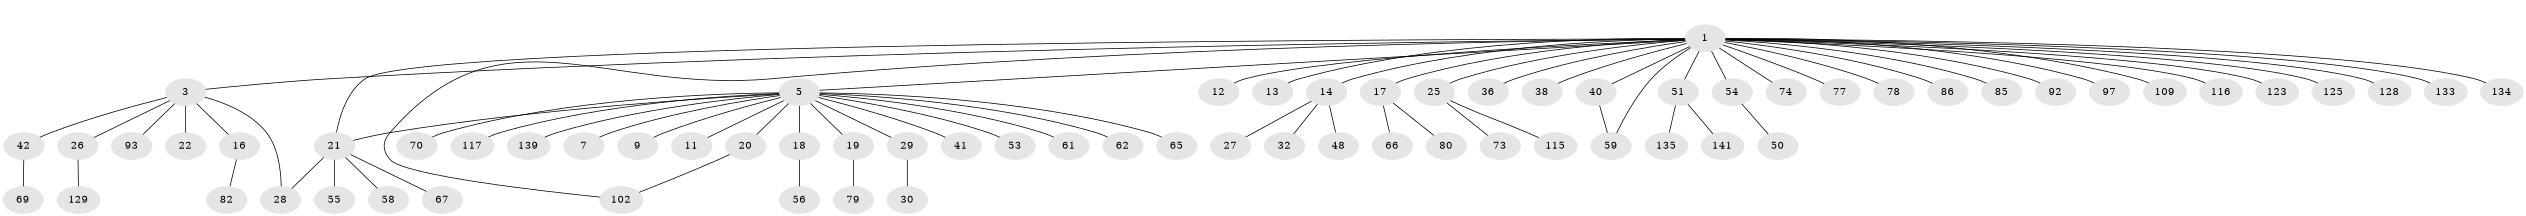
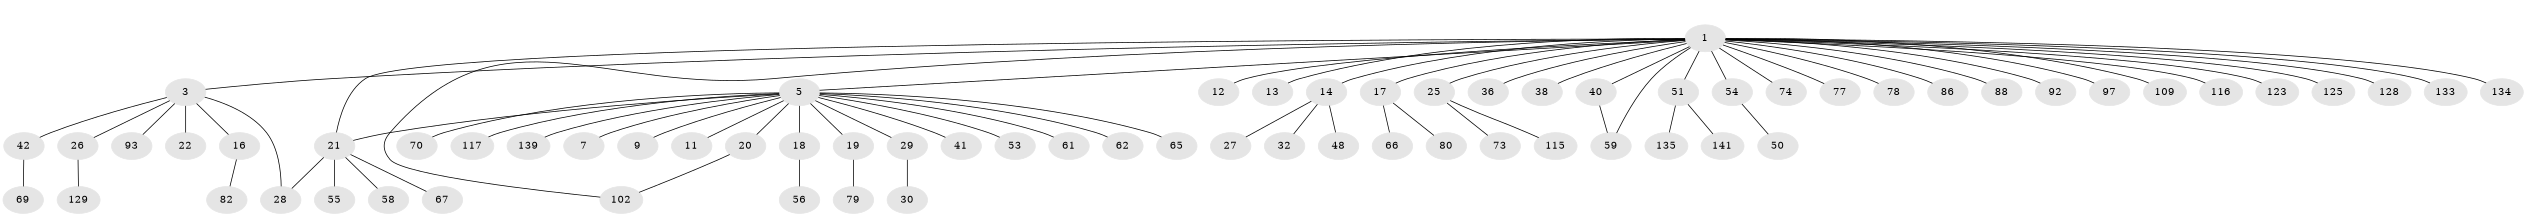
node "85": label "85" -> "88"
